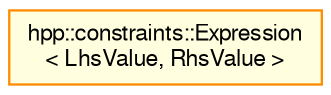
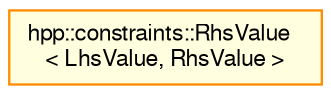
node "hpp::constraints::Expression < LhsValue, RhsValue >": label "hpp::constraints::Expression < LhsValue, RhsValue >" -> "hpp::constraints::RhsValue < LhsValue, RhsValue >"
